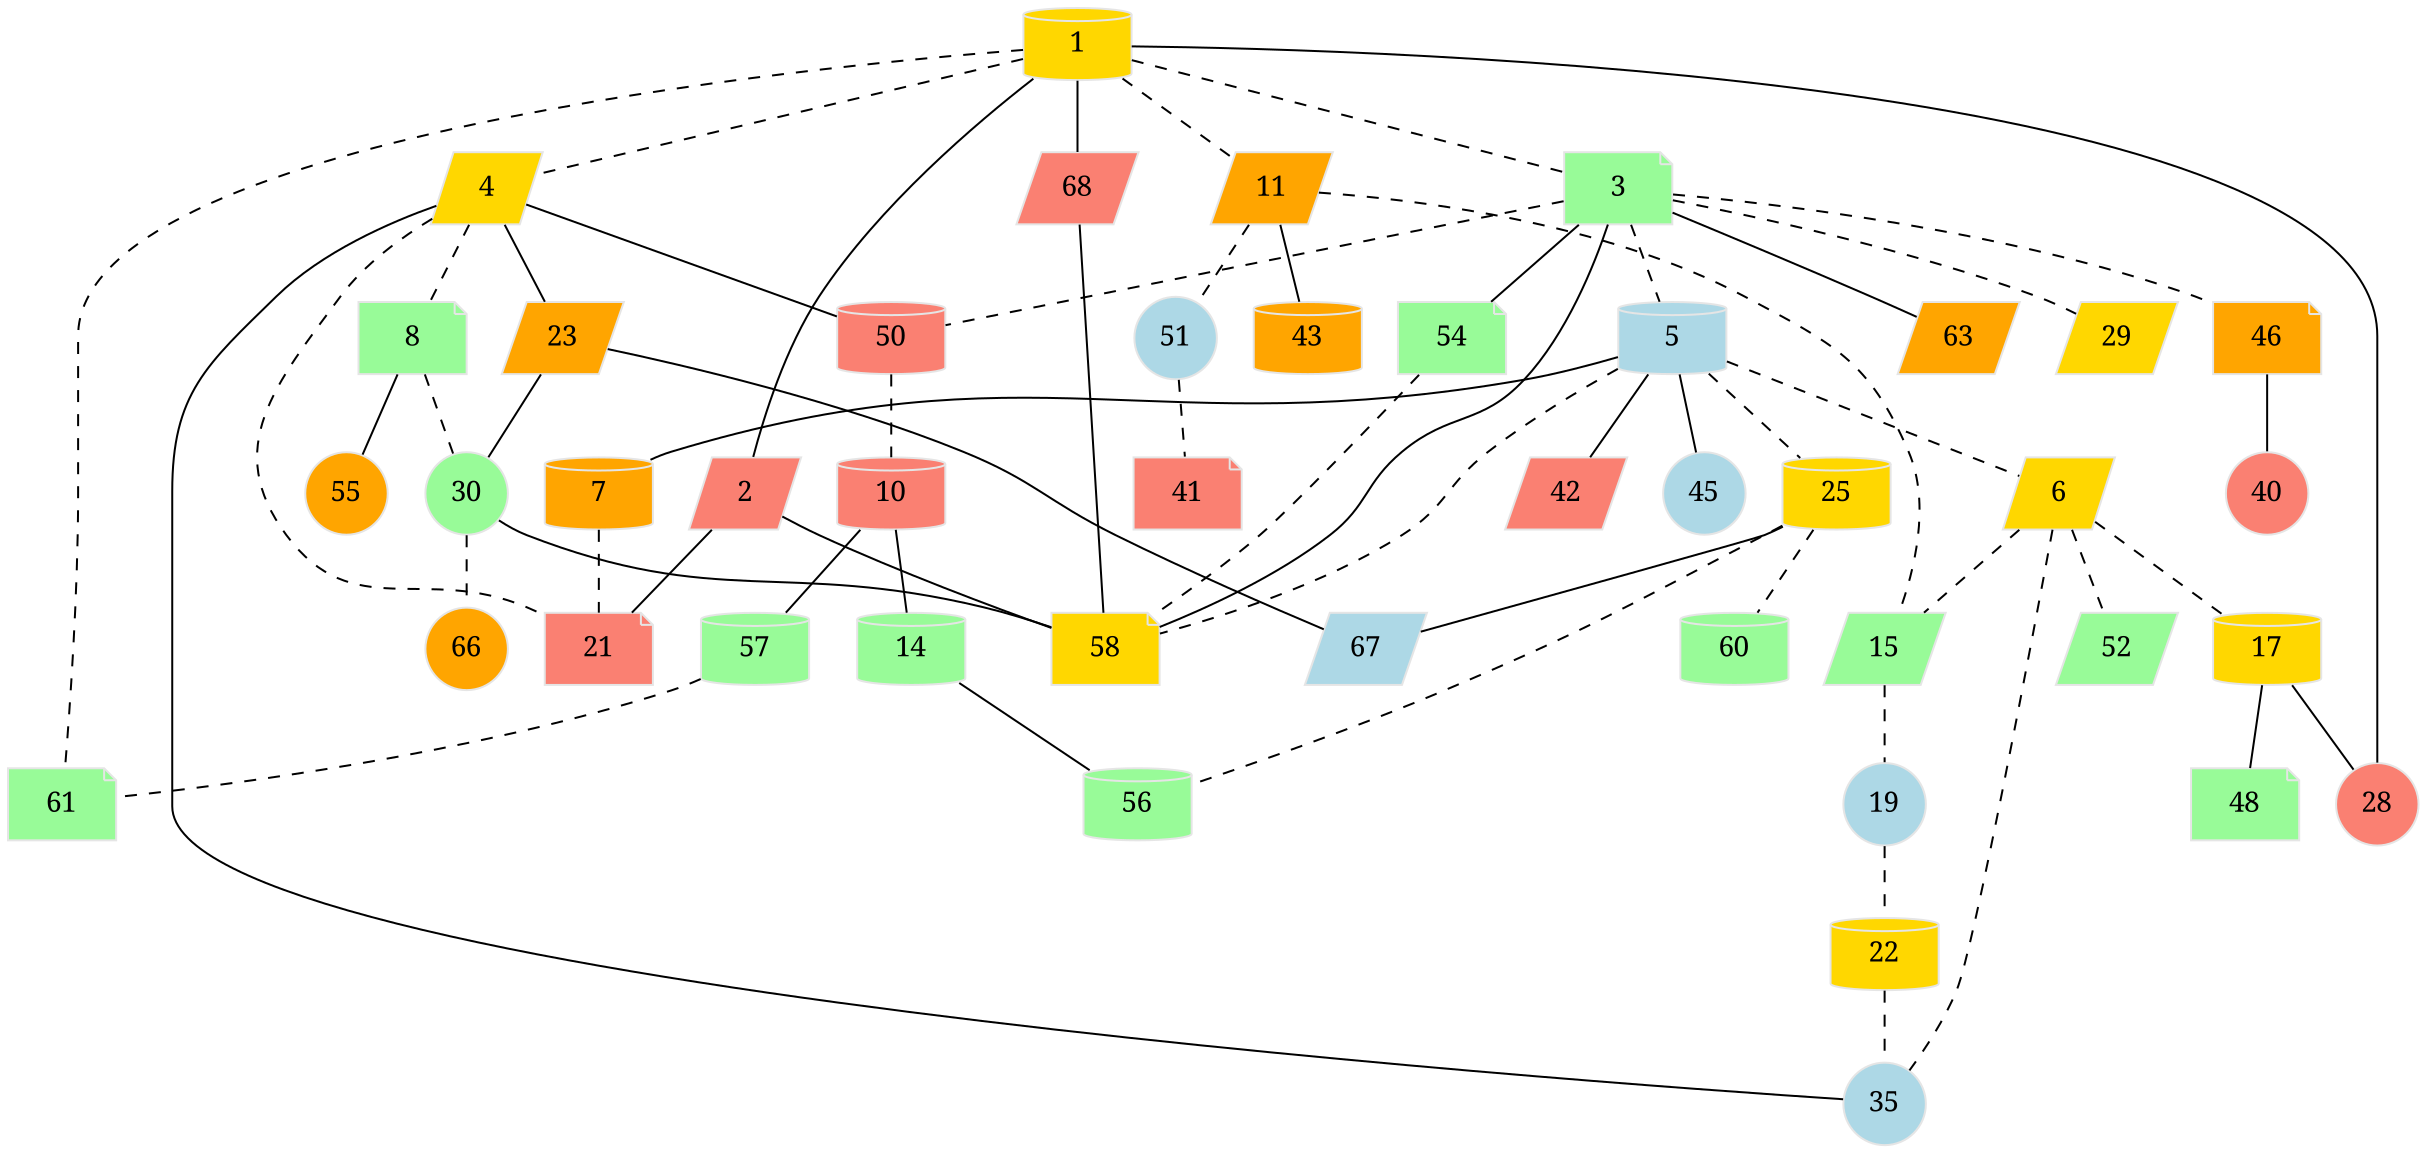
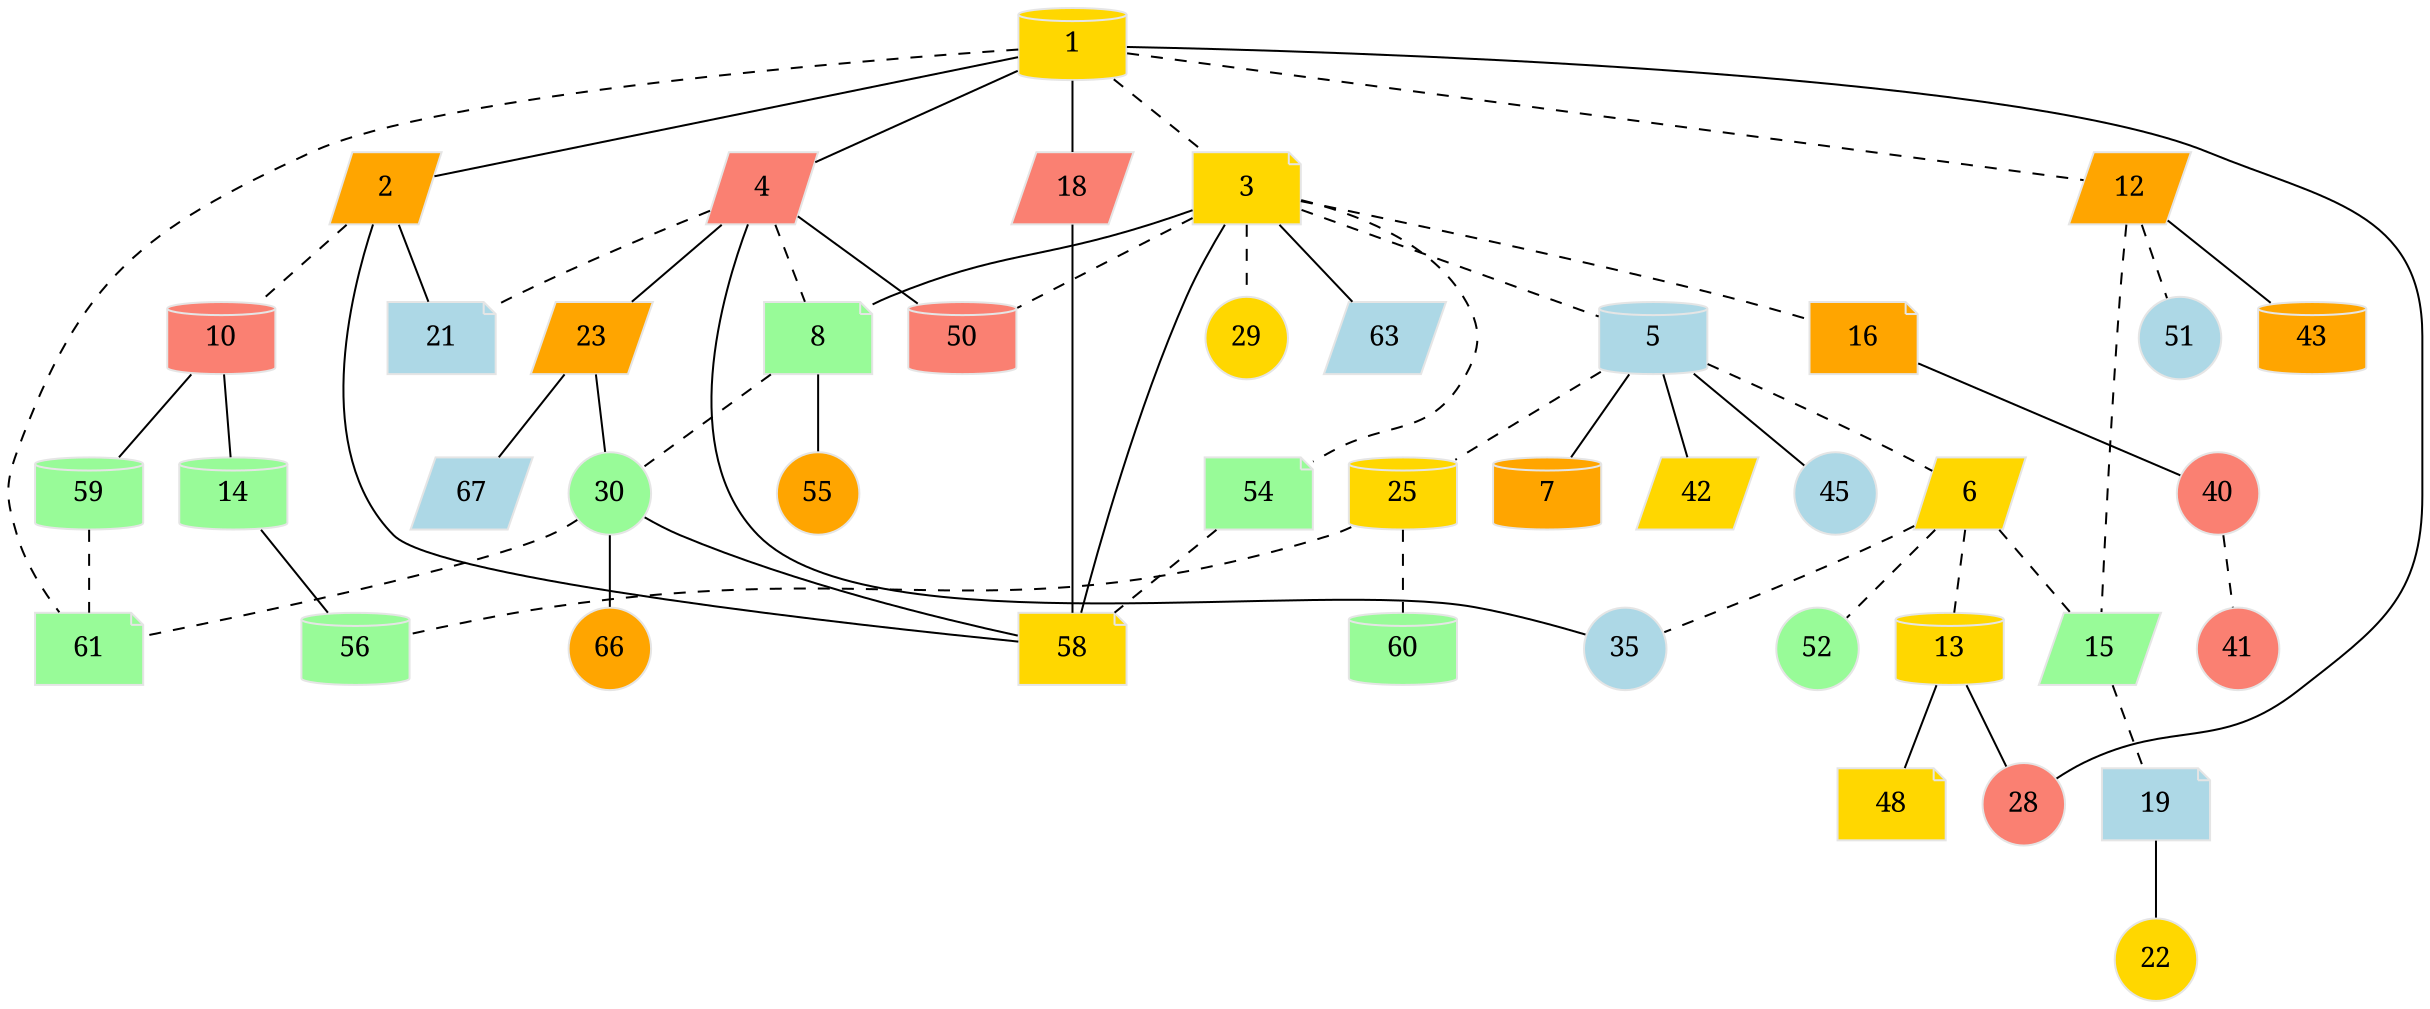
edge "1" -- "4": style dashed -> solid
node "4": fillcolor gold -> salmon
node "68": label "68" -> "18"
node "11": label "11" -> "12"
node "3": fillcolor palegreen -> gold
edge "3" -- "8": added
edge "3" -- "54": style solid -> dashed
node "63": fillcolor orange -> lightblue
node "29": shape parallelogram -> circle
node "46": label "46" -> "16"
edge "50" -- "10": now "2" -- "10"
edge "51" -- "41": now "40" -- "41"
node "2": fillcolor salmon -> orange
node "41": shape note -> circle
node "42": fillcolor salmon -> gold
edge "5" -- "58": removed
edge "30" -- "66": style dashed -> solid
edge "7" -- "21": removed
edge "25" -- "67": removed
edge "30" -- "61": added
node "21": fillcolor salmon -> lightblue
node "57": label "57" -> "59"
node "52": shape parallelogram -> circle
node "17": label "17" -> "13"
node "19": shape circle -> note
node "48": fillcolor palegreen -> gold
edge "19" -- "22": style dashed -> solid
node "22": shape cylinder -> circle
edge "22" -- "35": removed
